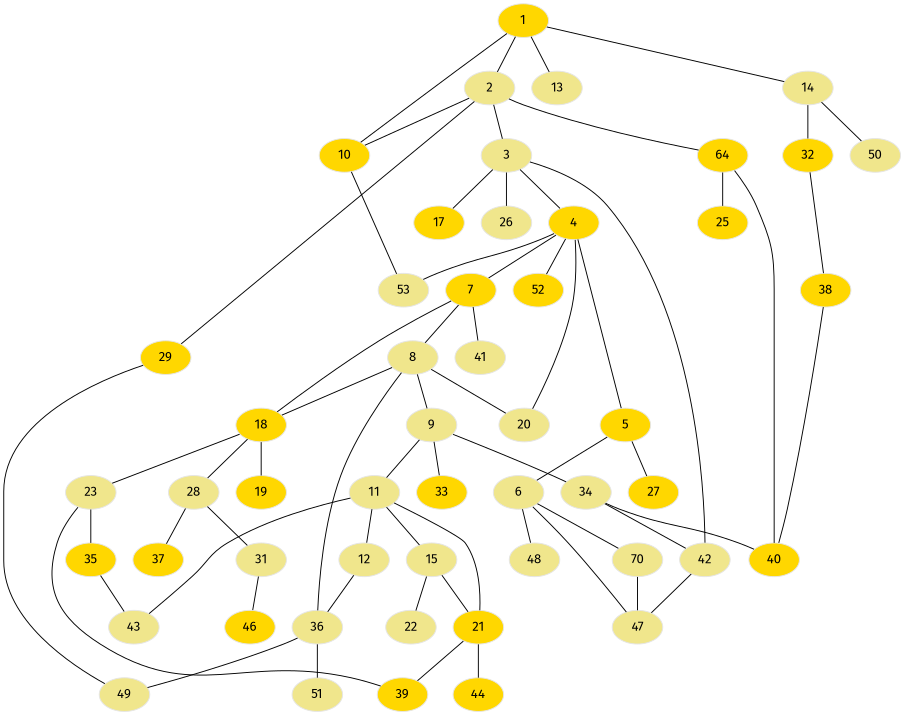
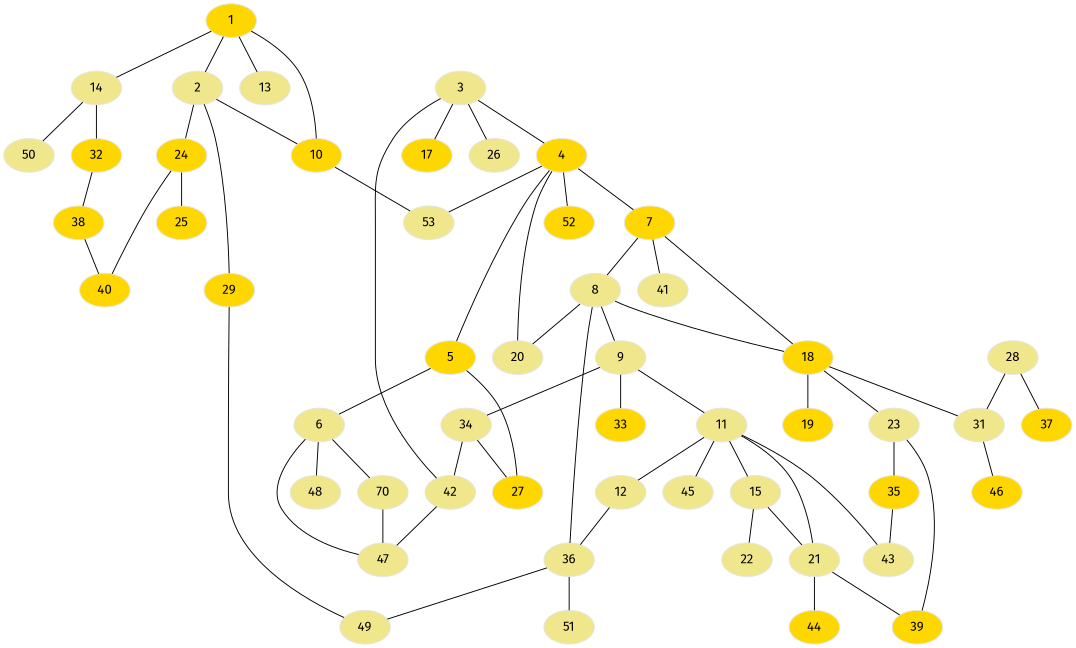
edge "2" -- "3": removed
node "64": label "64" -> "24"
edge "18" -- "28": now "18" -- "31"
node "45": added
edge "34" -- "40": now "34" -- "27"
node "21": fillcolor gold -> khaki
